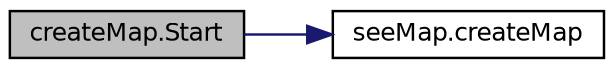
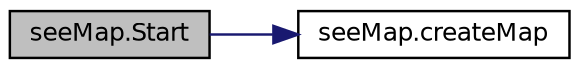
node "createMap.Start": label "createMap.Start" -> "seeMap.Start"
